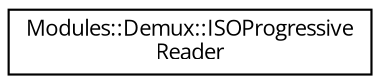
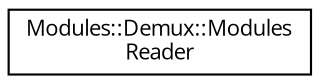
node "Modules::Demux::ISOProgressive Reader": label "Modules::Demux::ISOProgressive Reader" -> "Modules::Demux::Modules Reader"
